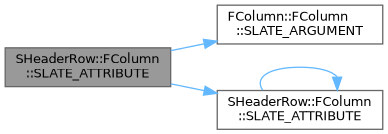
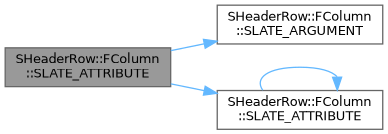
node "FColumn::FColumn ::SLATE_ARGUMENT": label "FColumn::FColumn ::SLATE_ARGUMENT" -> "SHeaderRow::FColumn ::SLATE_ARGUMENT"
